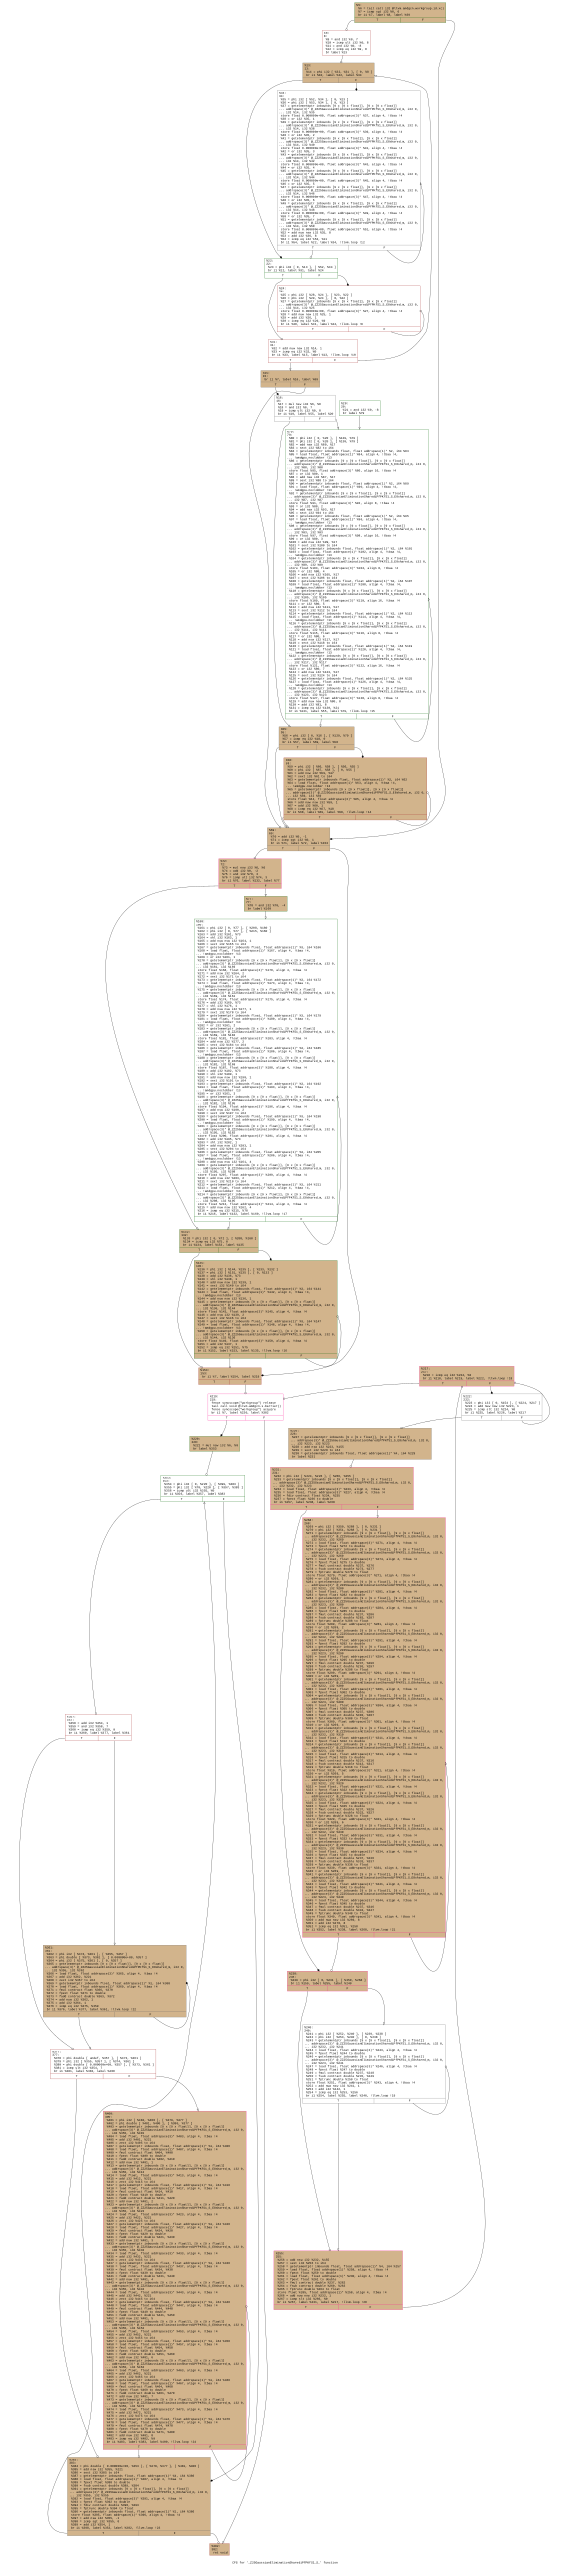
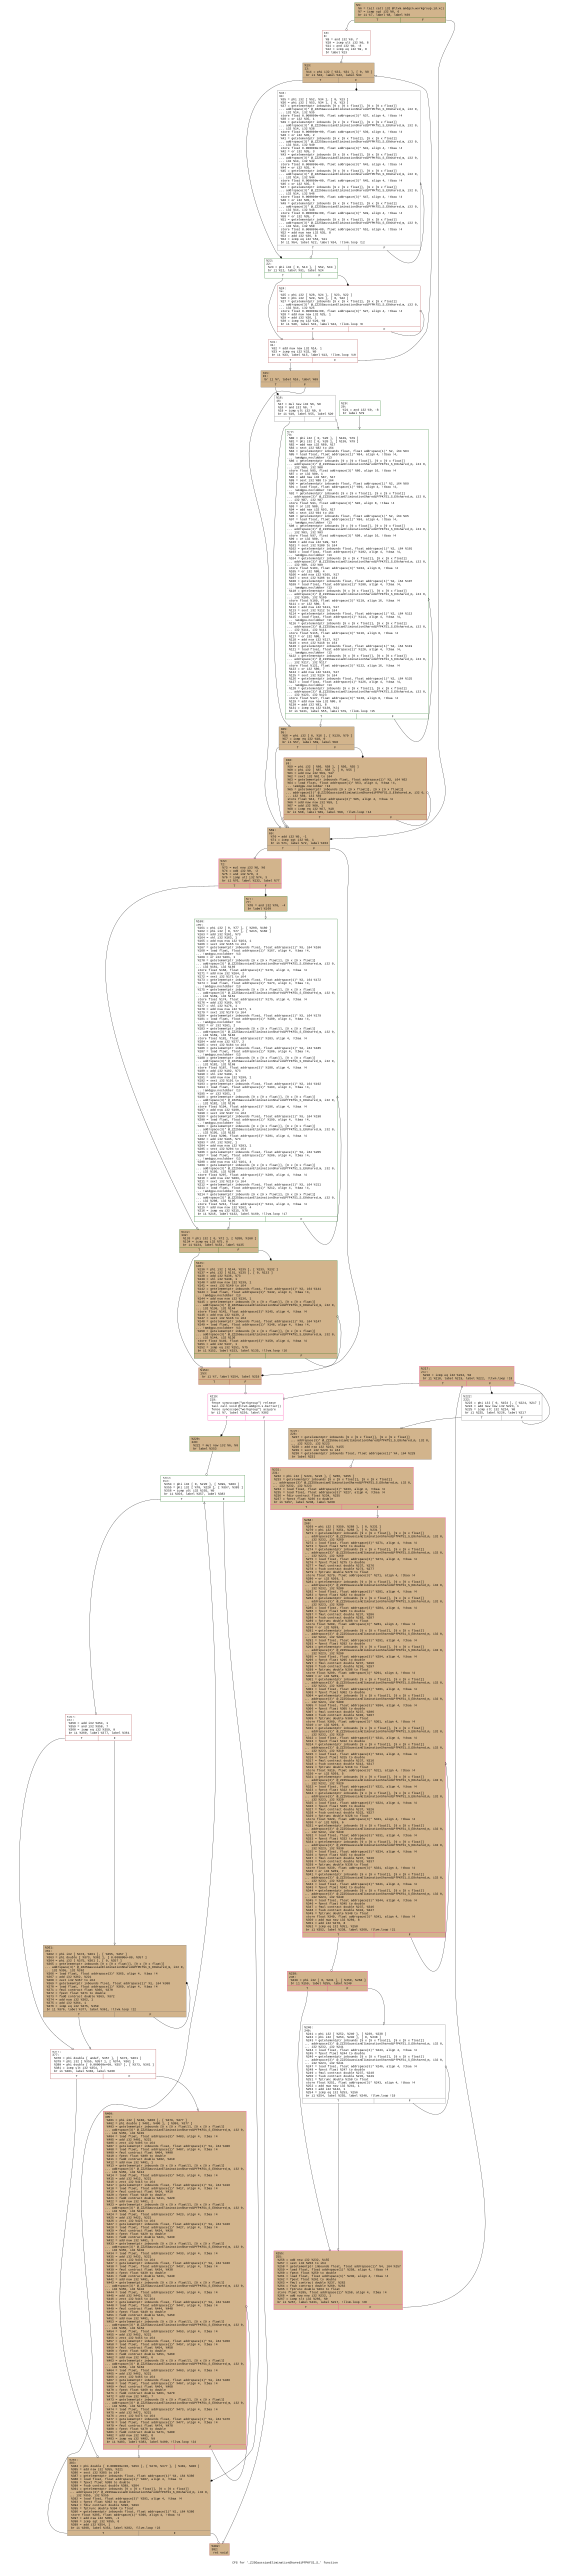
edge "%24:" -> "%31:": added
edge "%72:" -> "%77:": arrowhead onormal -> diamond
edge "%231:" -> "%238:": removed
